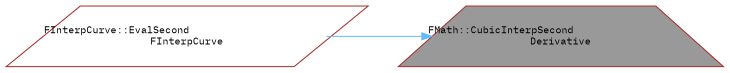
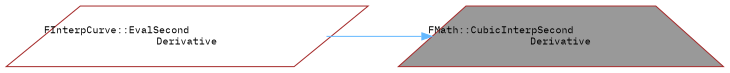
node "FInterpCurve::EvalSecond FInterpCurve": label "FInterpCurve::EvalSecond FInterpCurve" -> "FInterpCurve::EvalSecond Derivative"
